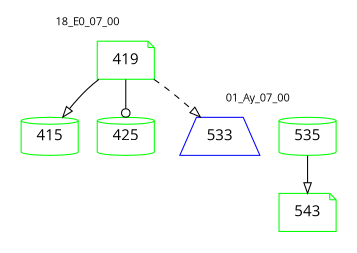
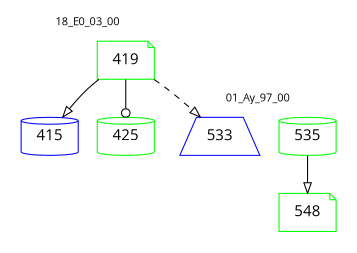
cluster "18_E0_07_00": label "18_E0_07_00" -> "18_E0_03_00"
cluster "01_Ay_07_00": label "01_Ay_07_00" -> "01_Ay_97_00"
node "415": color green -> blue
node "543": label "543" -> "548"
